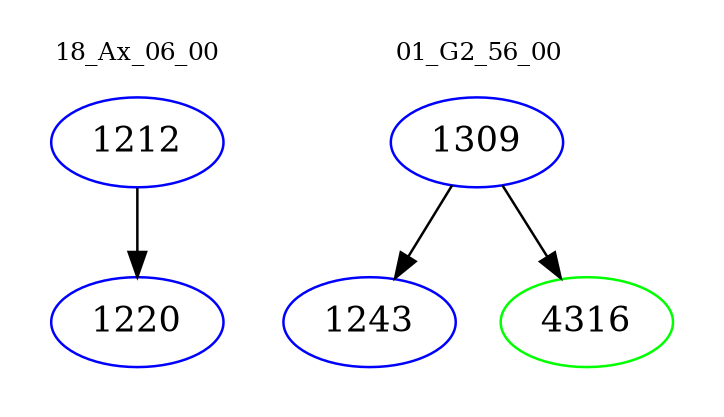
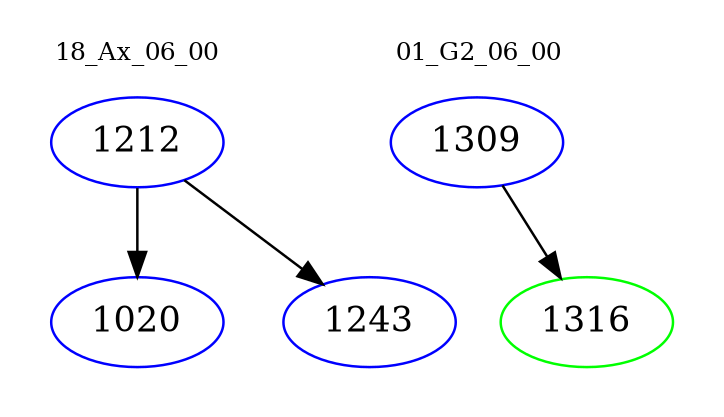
cluster "01_G2_56_00": label "01_G2_56_00" -> "01_G2_06_00"
edge "1309" -> "1243": now "1212" -> "1243"
node "1220": label "1220" -> "1020"
node "4316": label "4316" -> "1316"
